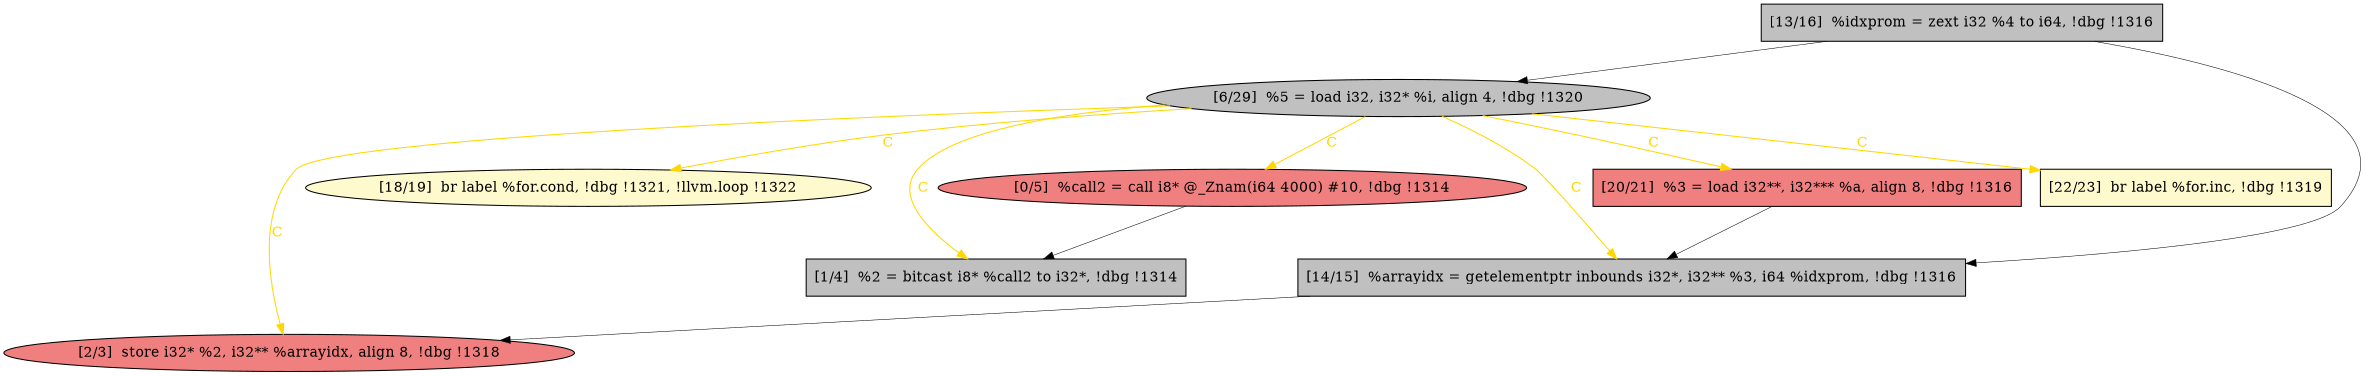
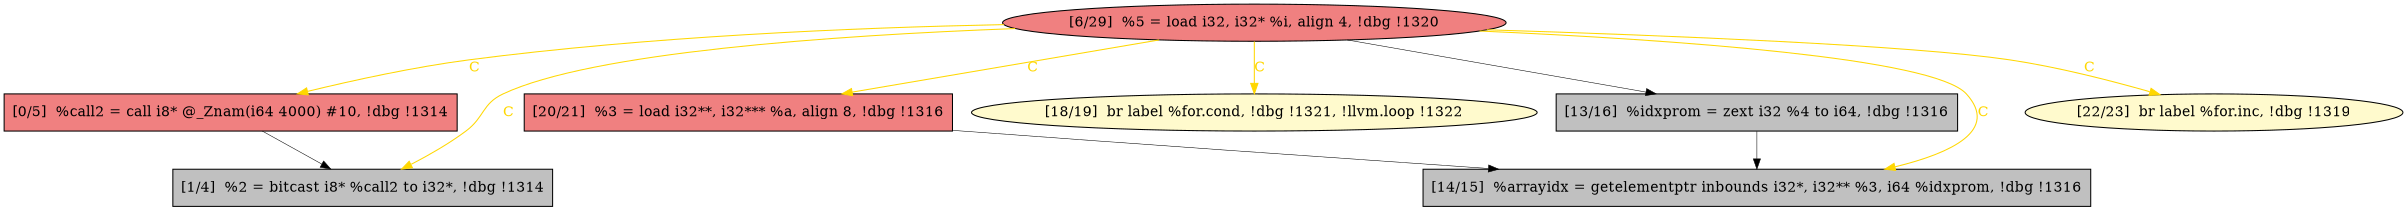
edge "[13/16]  %idxprom = zext i32 %4 to i64, !dbg !1316" -> "[6/29]  %5 = load i32, i32* %i, align 4, !dbg !1320": reversed
node "[6/29]  %5 = load i32, i32* %i, align 4, !dbg !1320": fillcolor grey -> lightcoral
node "[0/5]  %call2 = call i8* @_Znam(i64 4000) #10, !dbg !1314": shape ellipse -> box
node "[22/23]  br label %for.inc, !dbg !1319": shape box -> ellipse
node "[2/3]  store i32* %2, i32** %arrayidx, align 8, !dbg !1318": removed
